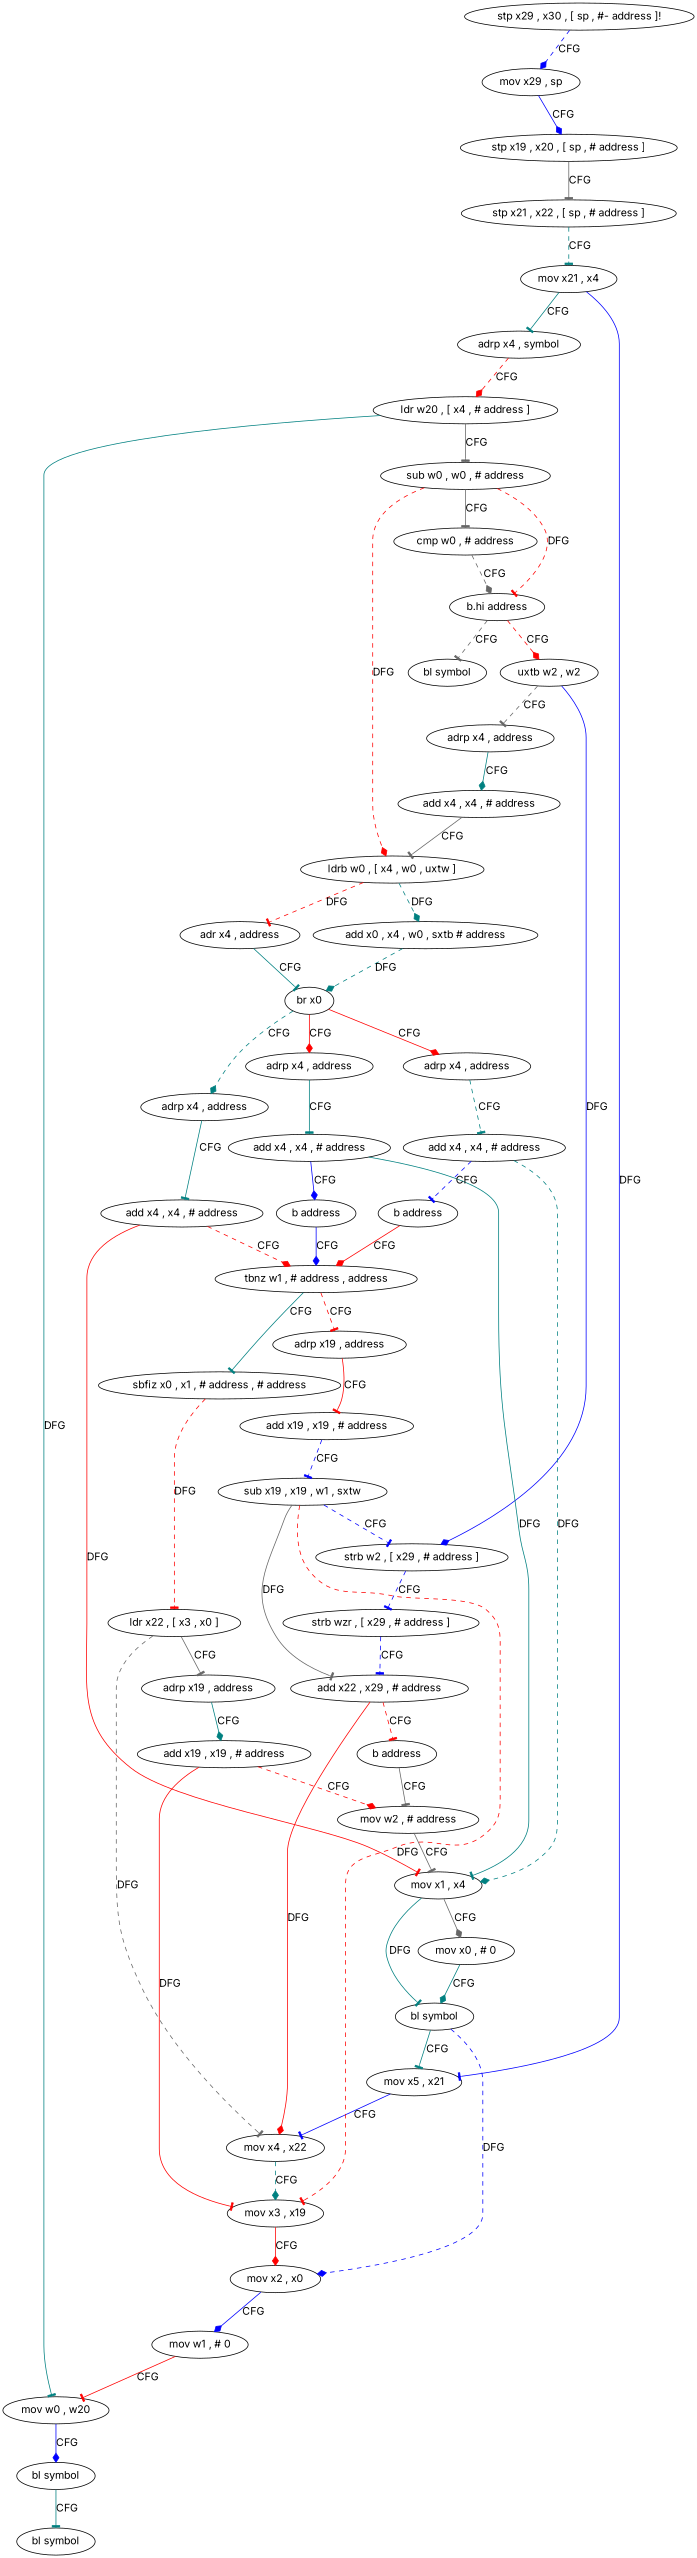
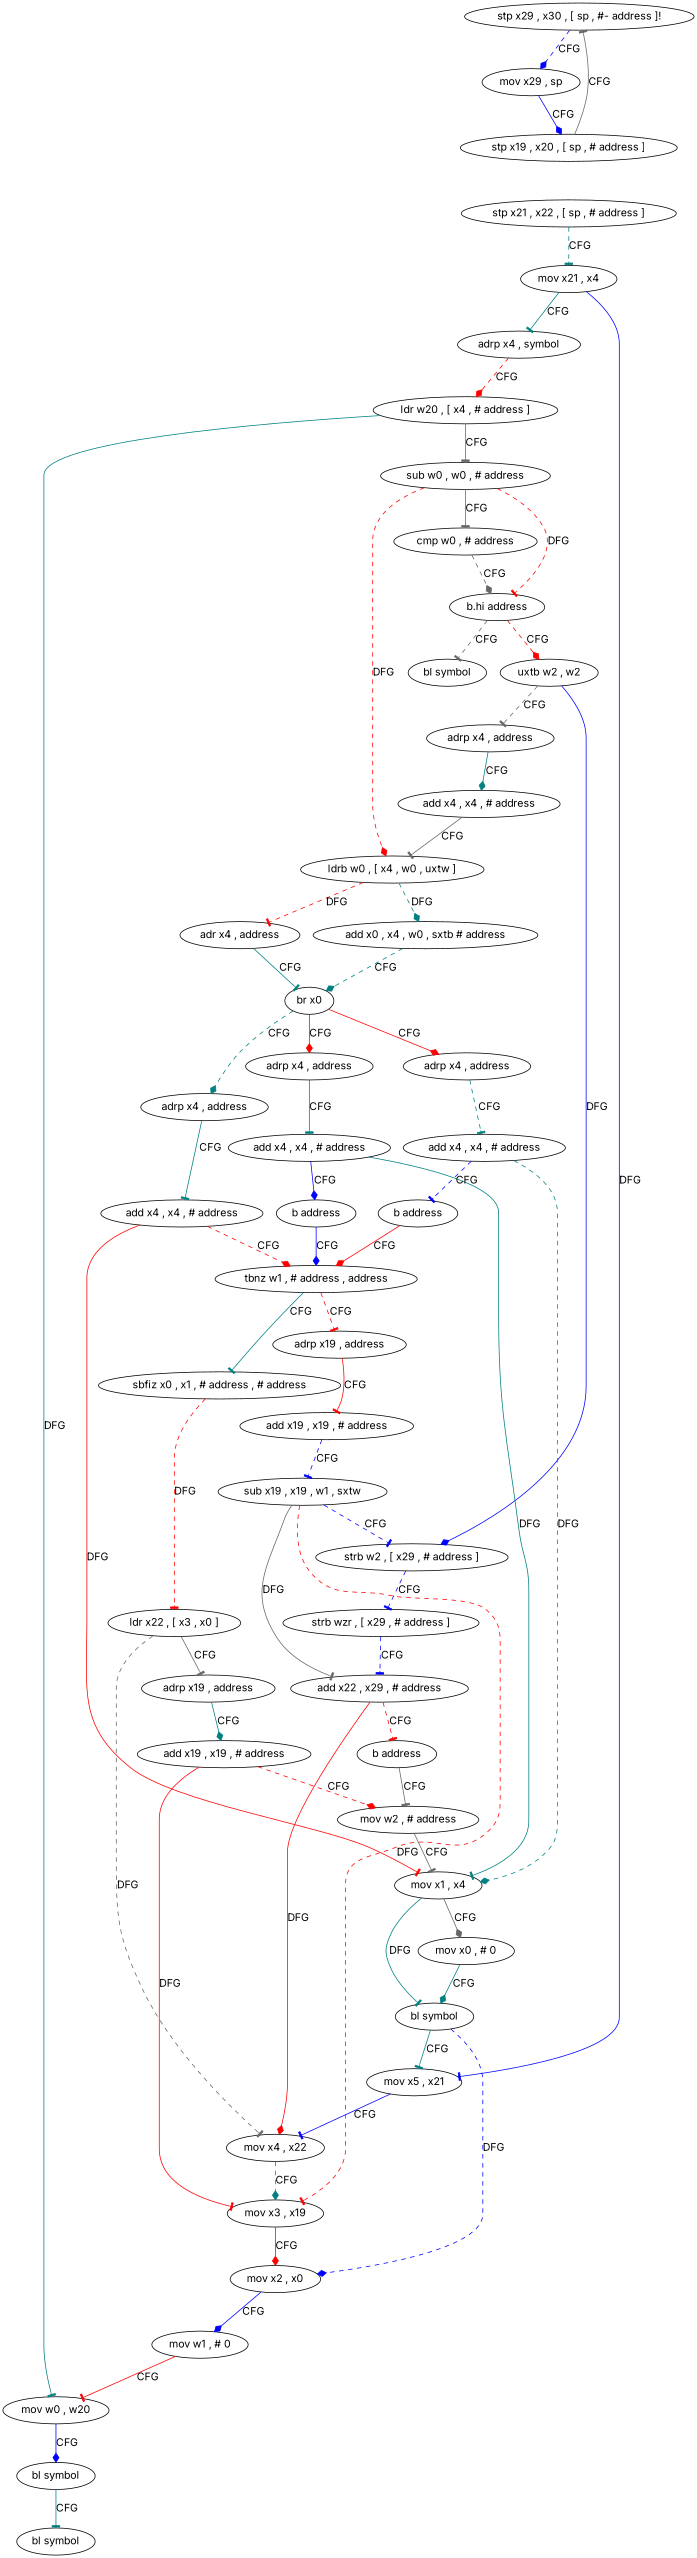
edge "stp x19 , x20 , [ sp , # address ]" -> "stp x21 , x22 , [ sp , # address ]": now "stp x19 , x20 , [ sp , # address ]" -> "stp x29 , x30 , [ sp , #- address ]!"
edge "add x0 , x4 , w0 , sxtb # address" -> "br x0": label "DFG" -> "CFG"
